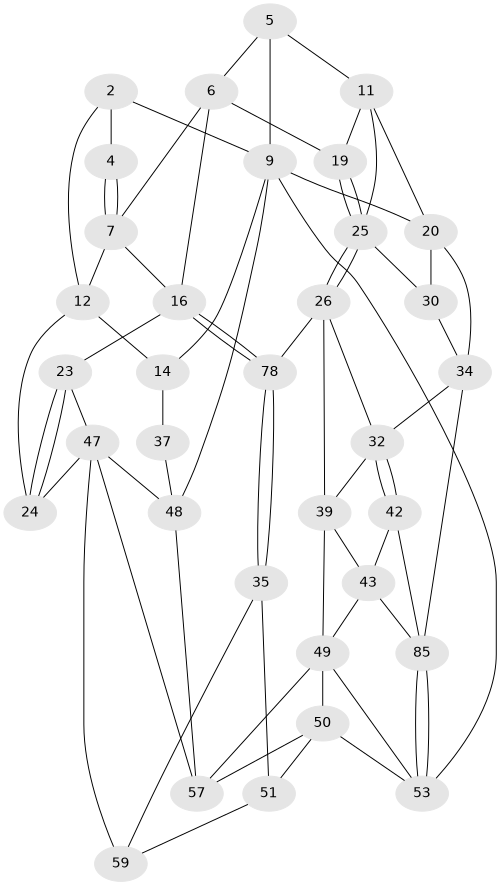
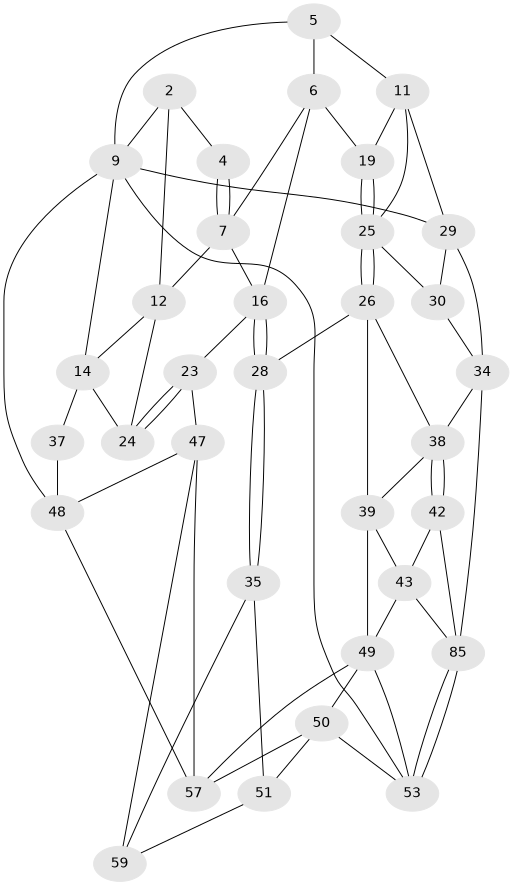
node "20": label "20" -> "29"
node "78": label "78" -> "28"
node "32": label "32" -> "38"
edge "47" -- "24": now "14" -- "24"
